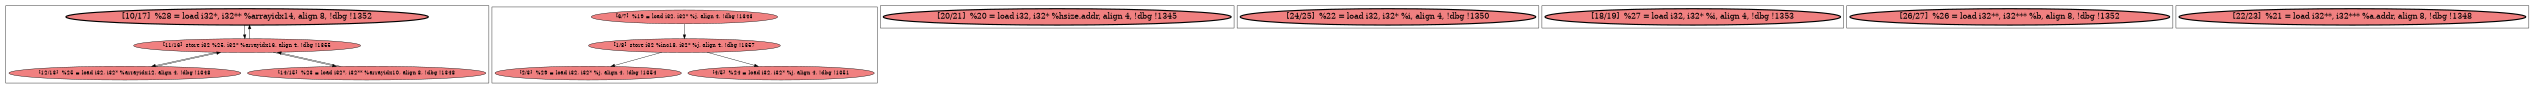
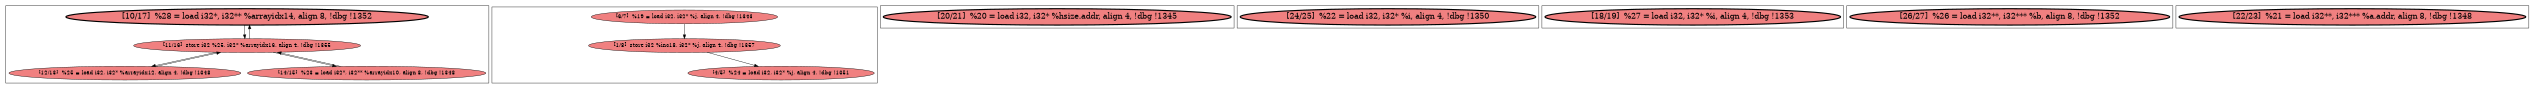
node "[2/3]  %29 = load i32, i32* %j, align 4, !dbg !1354": removed
